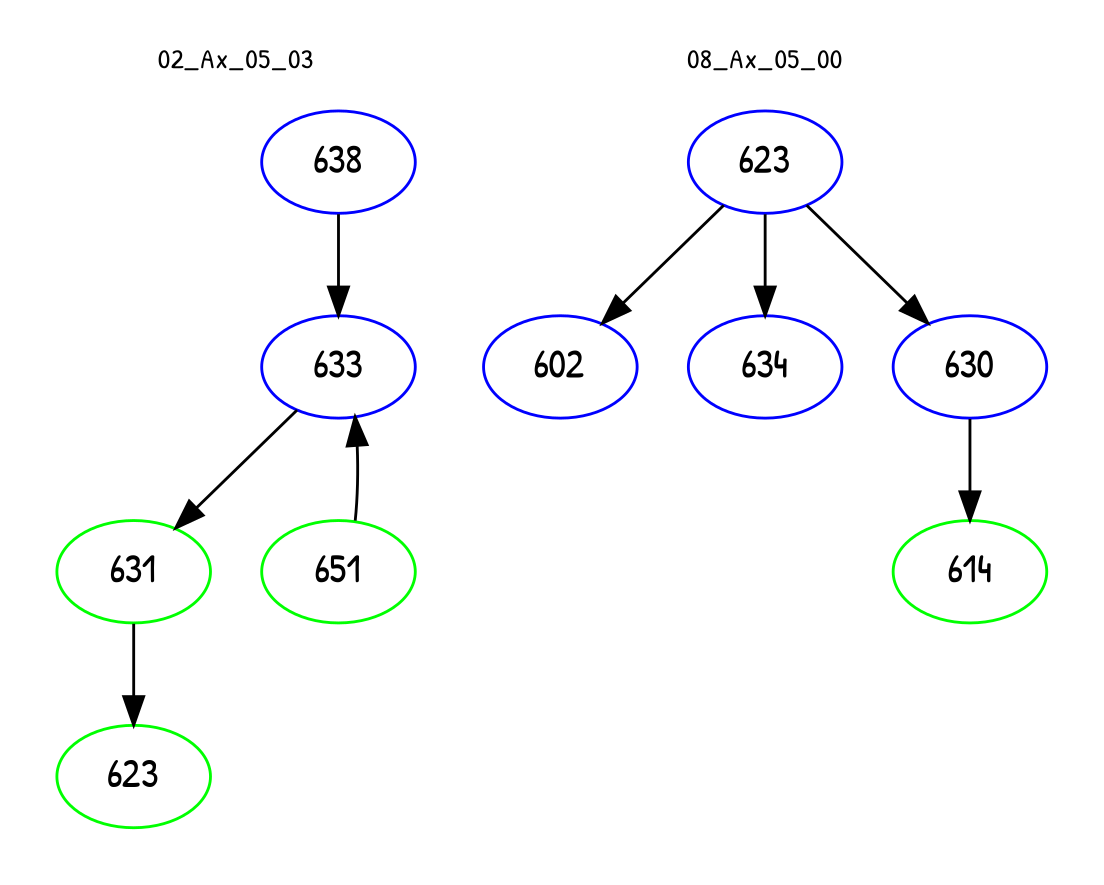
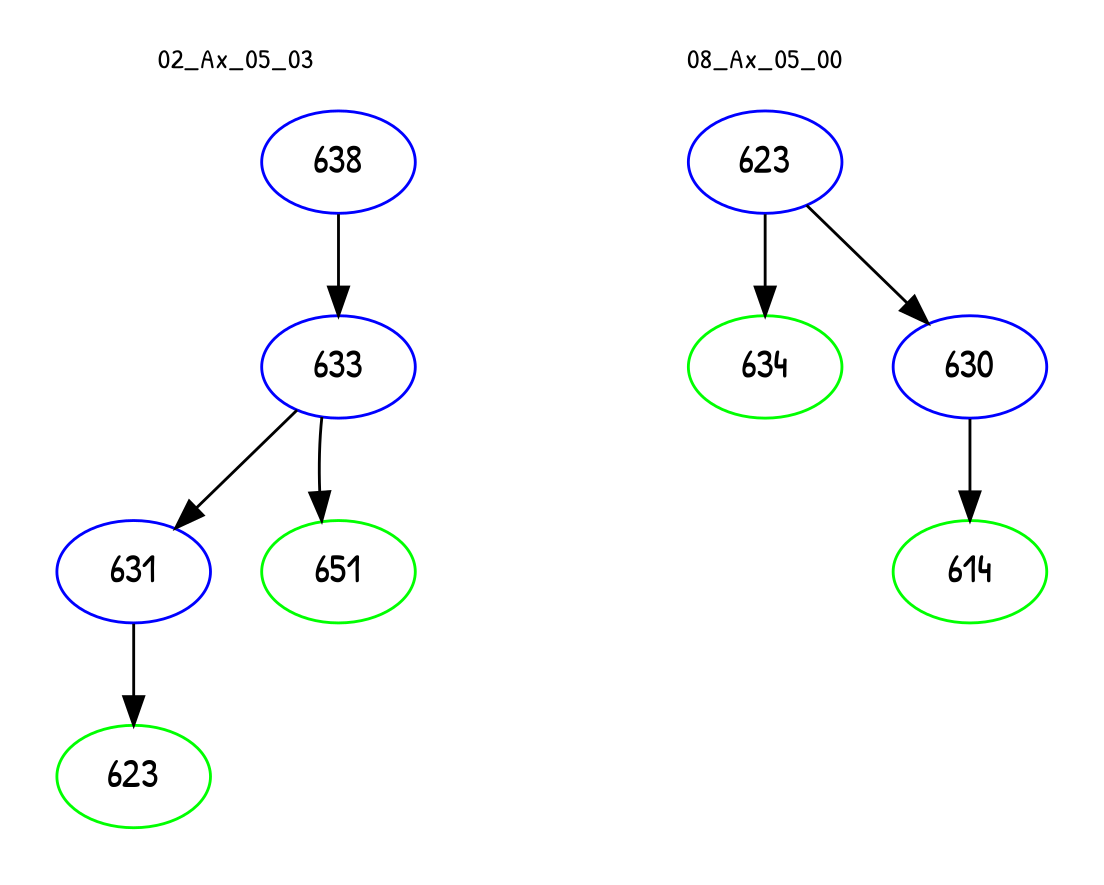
node "602": removed
node "634": color blue -> green
edge "651" -> "633": reversed
node "631": color green -> blue
